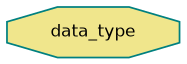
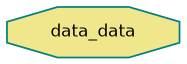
node "data_type": label "data_type" -> "data_data"
